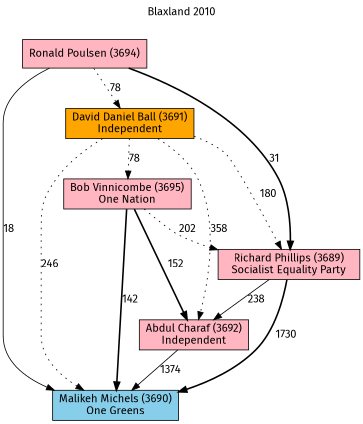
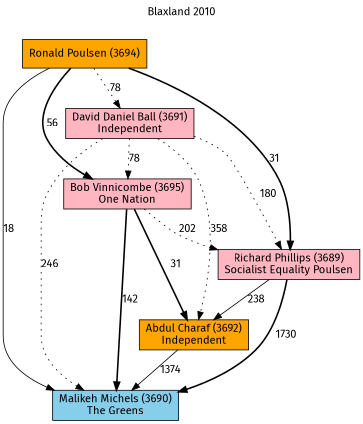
node "Ronald Poulsen (3694)": fillcolor lightpink -> orange
node "David Daniel Ball (3691) Independent": fillcolor orange -> lightpink
edge "Ronald Poulsen (3694)" -> "Bob Vinnicombe (3695) One Nation": added, label "56"
edge "Bob Vinnicombe (3695) One Nation" -> "Abdul Charaf (3692) Independent": label "152" -> "31"
node "Richard Phillips (3689) Socialist Equality Party": label "Richard Phillips (3689) Socialist Equality Party" -> "Richard Phillips (3689) Socialist Equality Poulsen"
node "Abdul Charaf (3692) Independent": fillcolor lightpink -> orange
node "Malikeh Michels (3690) One Greens": label "Malikeh Michels (3690) One Greens" -> "Malikeh Michels (3690) The Greens"
